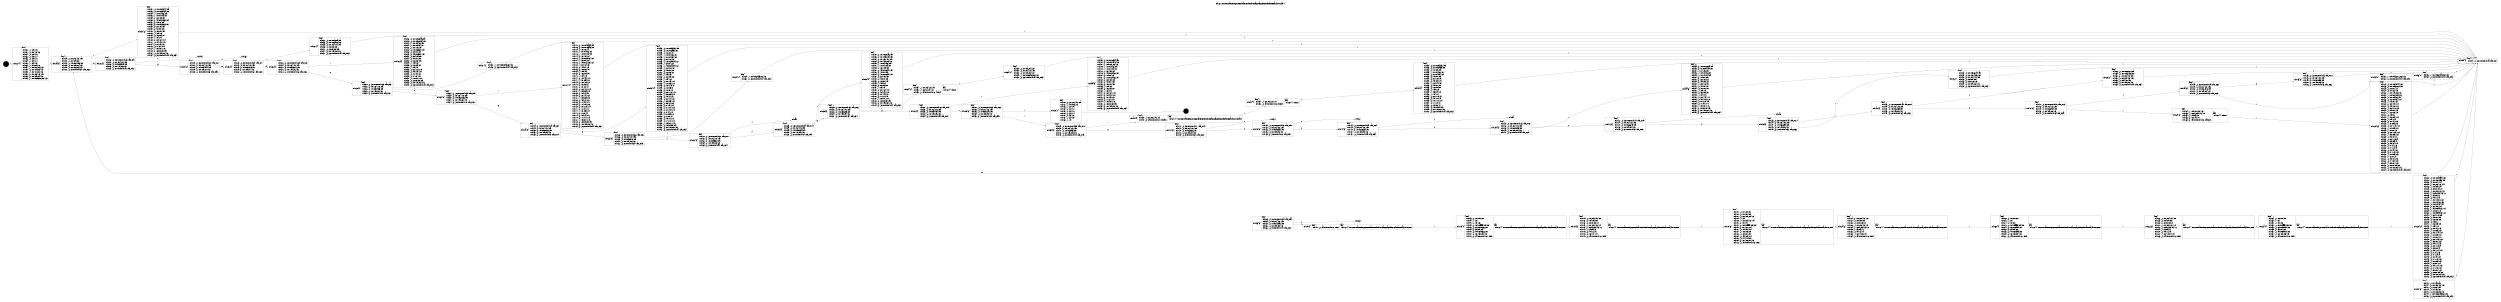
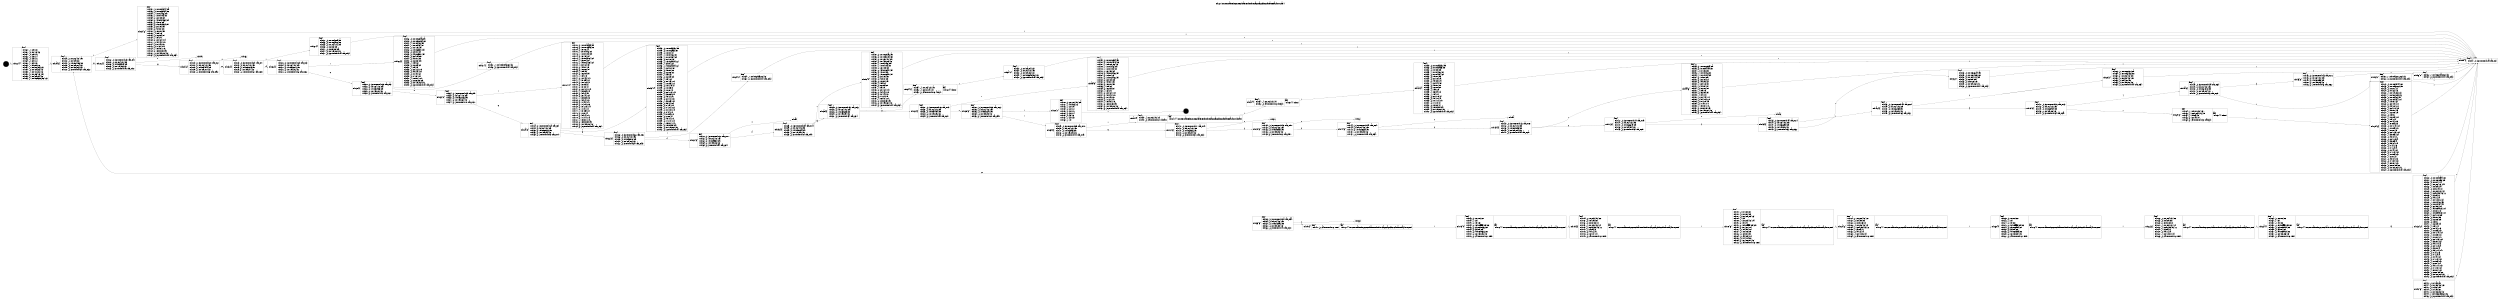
edge "0x40188a [40]" -> "0x4018b2 [180]": label " 1" -> " 15"
